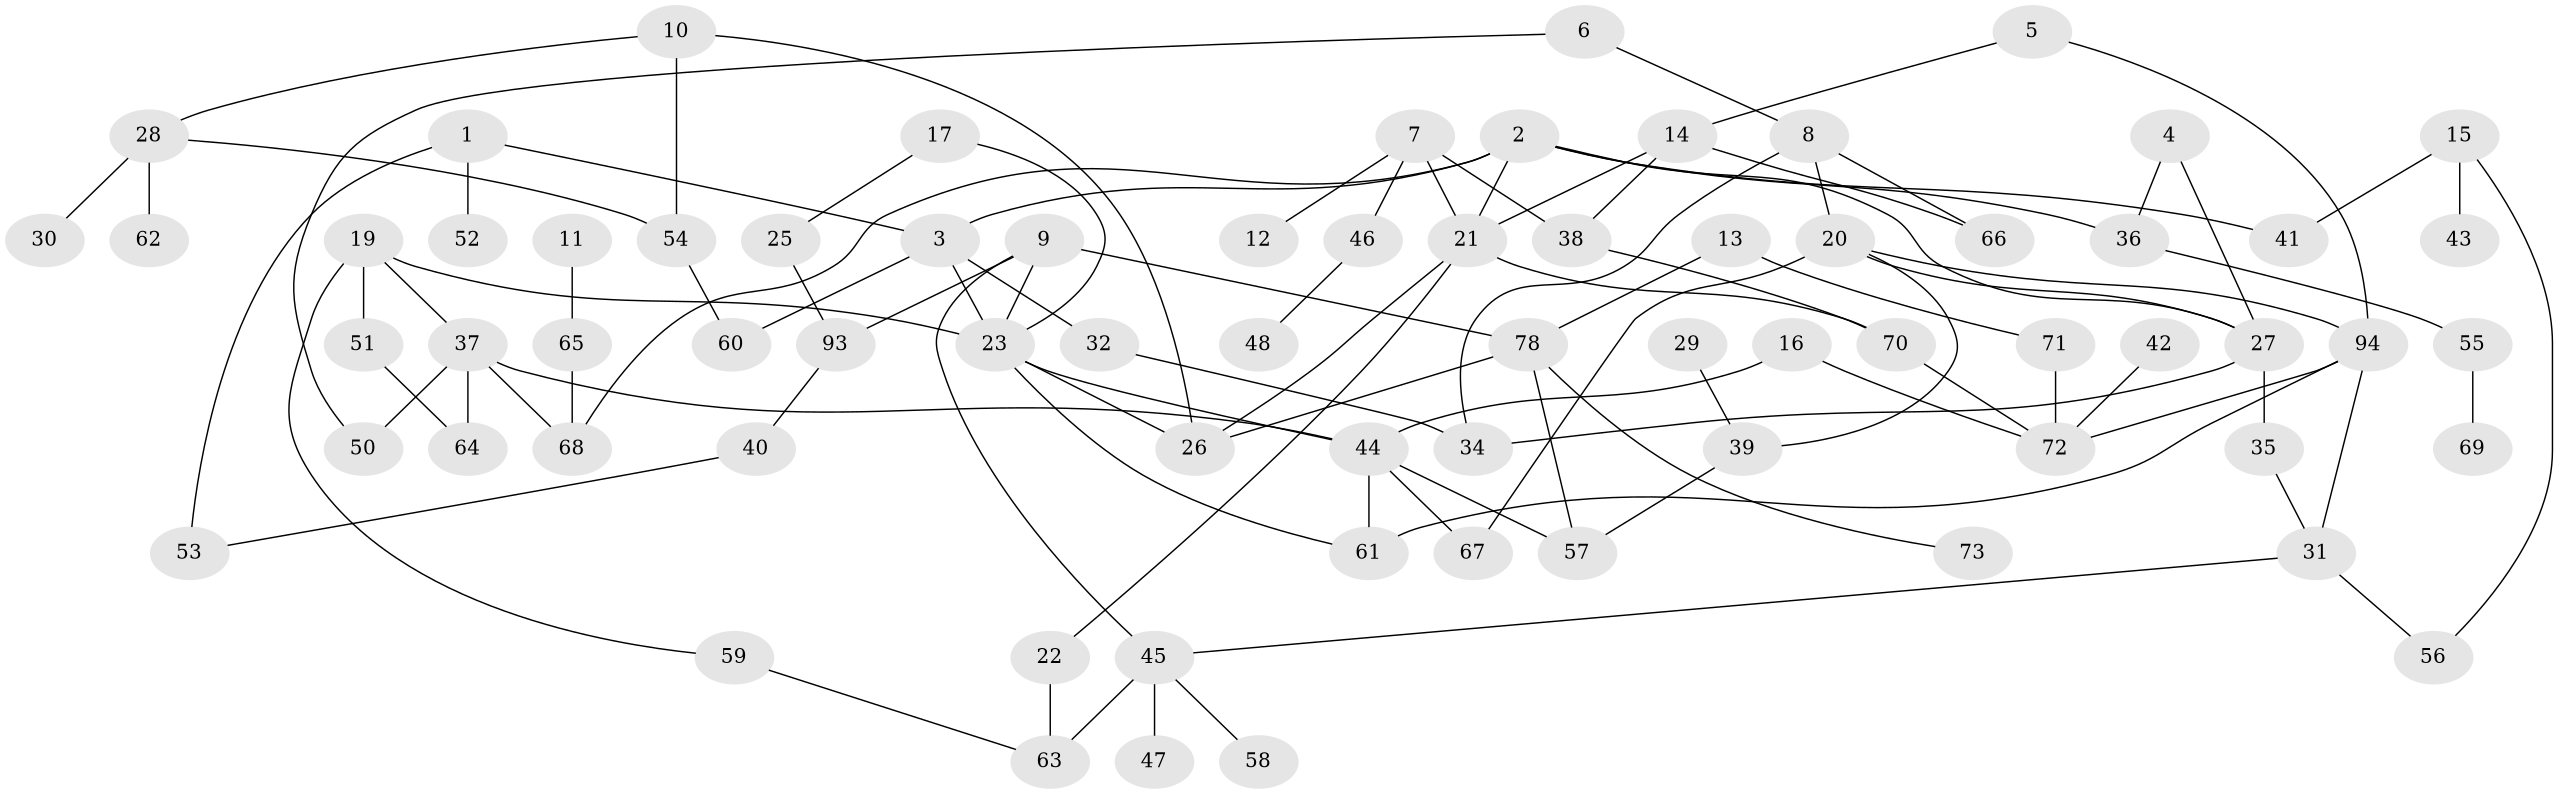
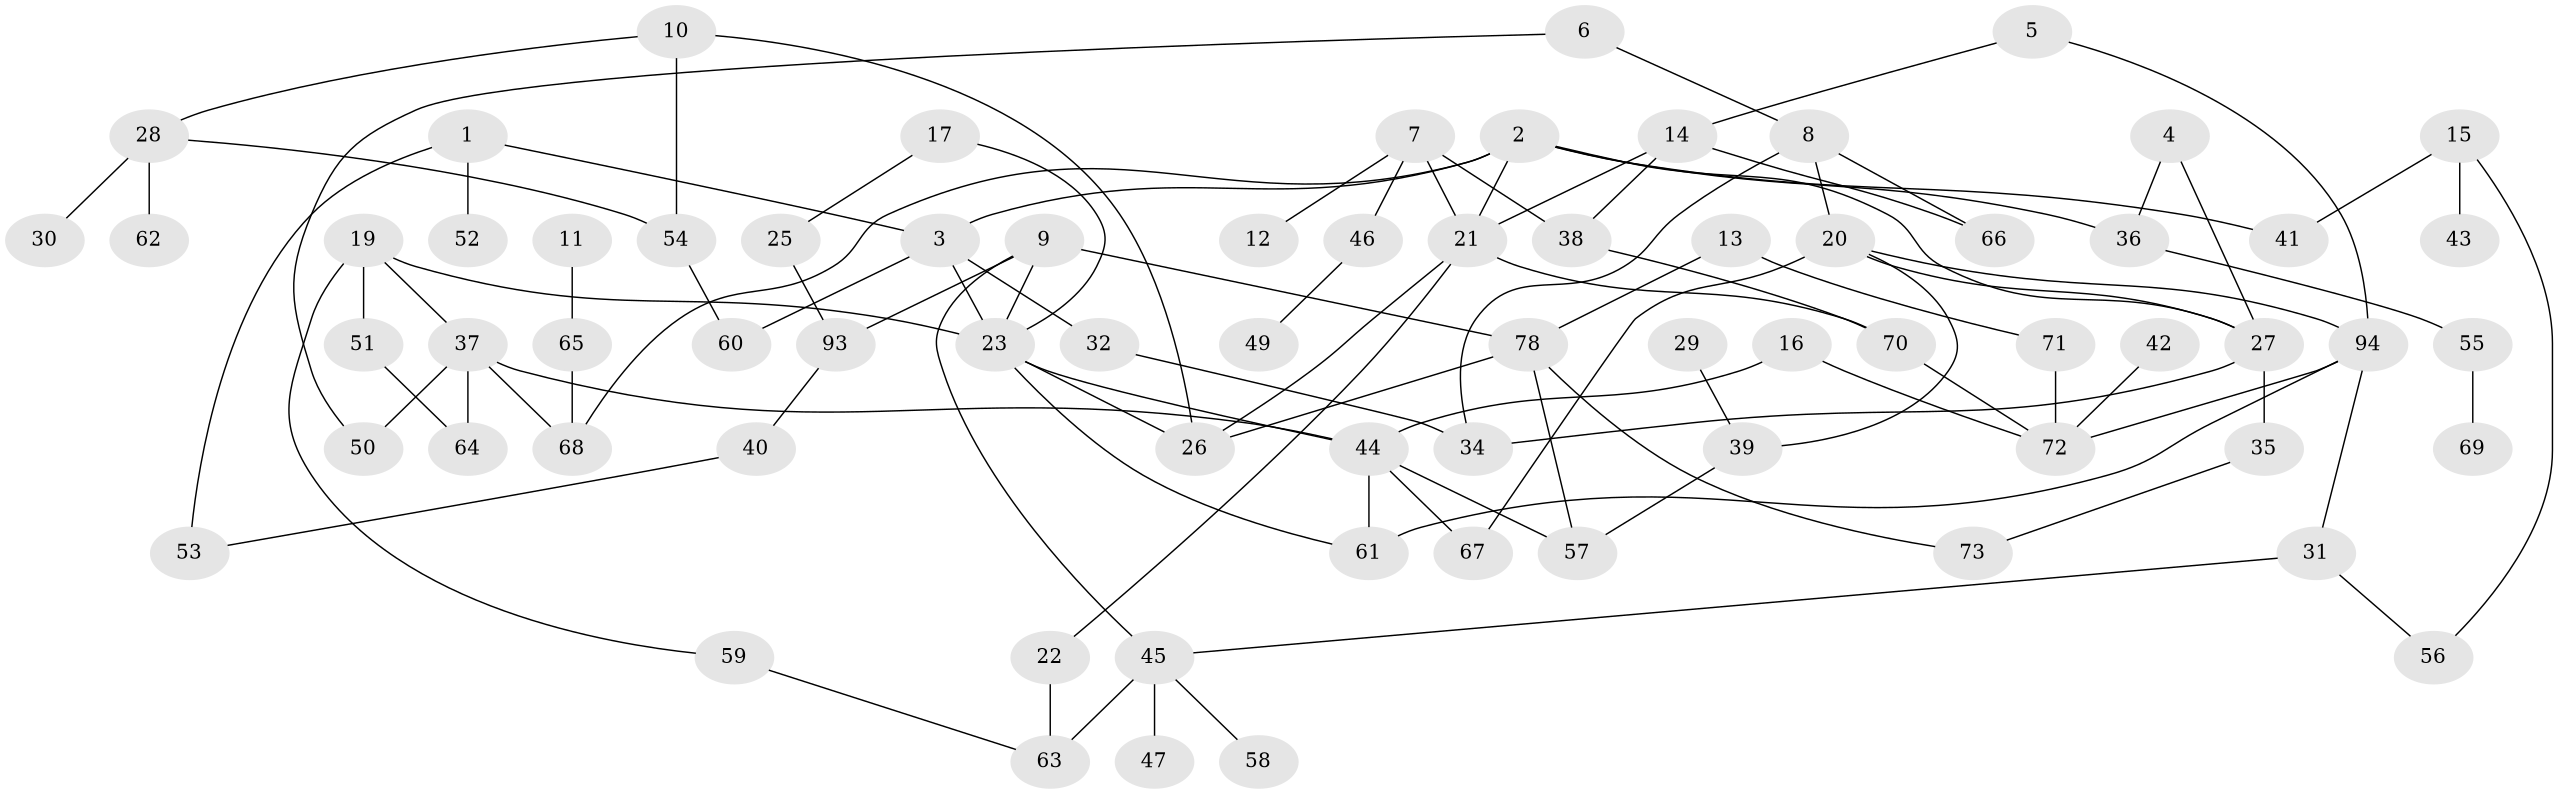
node "48": label "48" -> "49"
edge "35" -- "31": now "35" -- "73"
